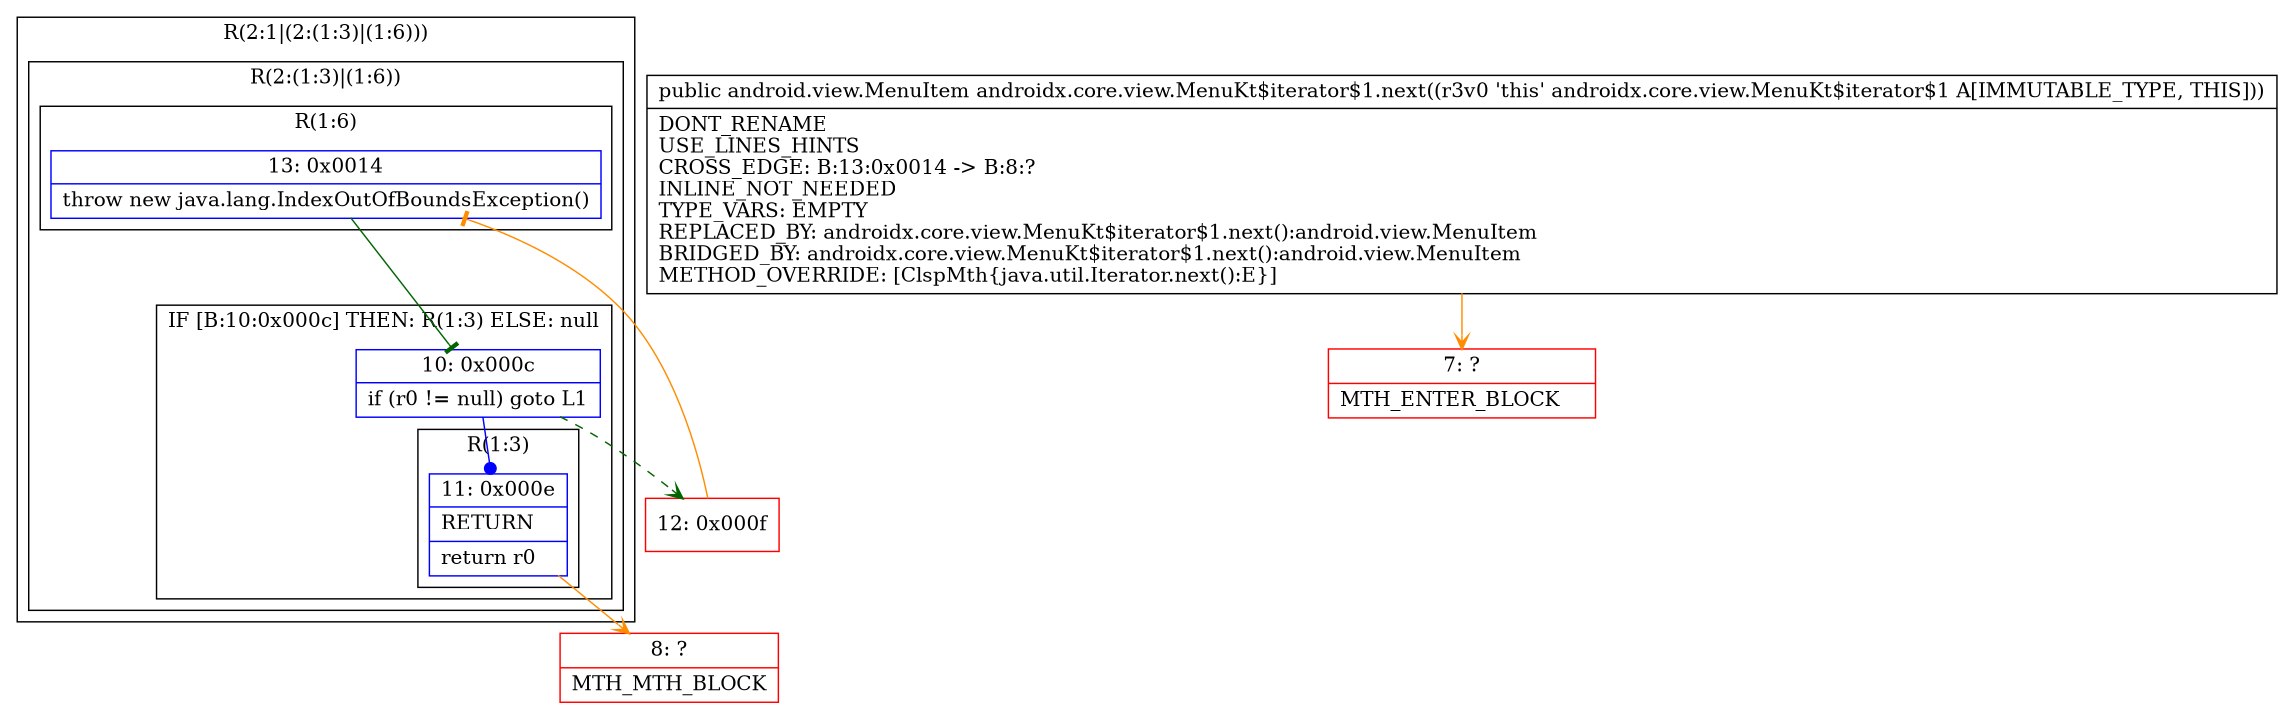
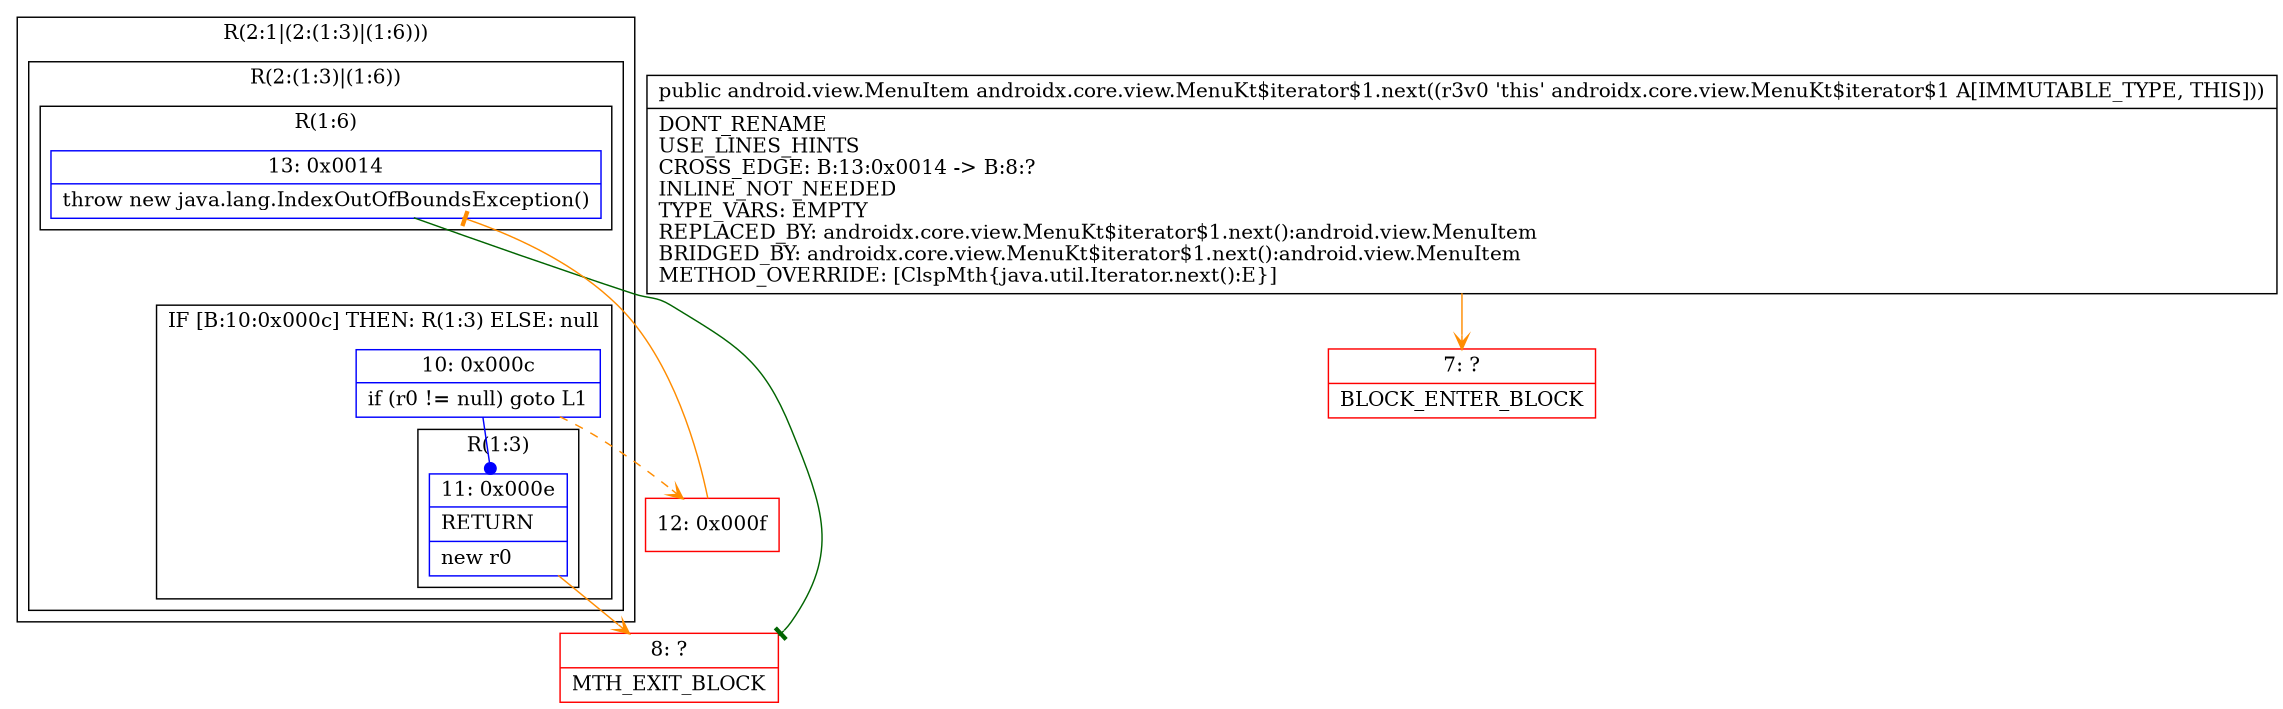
edge "13: 0x0014" -> "10: 0x000c": now "13: 0x0014" -> "8: ?"
node "7: ?": text "MTH_ENTER_BLOCK" -> "BLOCK_ENTER_BLOCK"
edge "10: 0x000c" -> "12: 0x000f": color darkgreen -> darkorange
node "11: 0x000e": text "return r0" -> "new r0"
node "8: ?": text "MTH_MTH_BLOCK" -> "MTH_EXIT_BLOCK"
